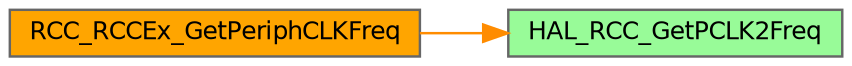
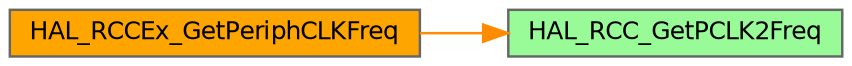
node "RCC_RCCEx_GetPeriphCLKFreq": label "RCC_RCCEx_GetPeriphCLKFreq" -> "HAL_RCCEx_GetPeriphCLKFreq"
